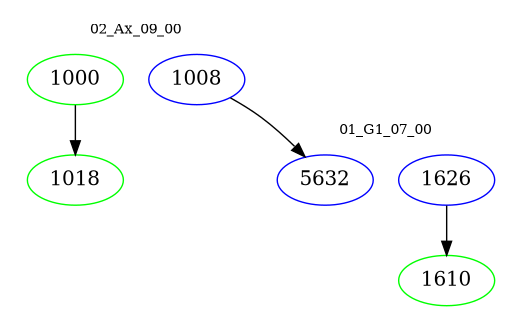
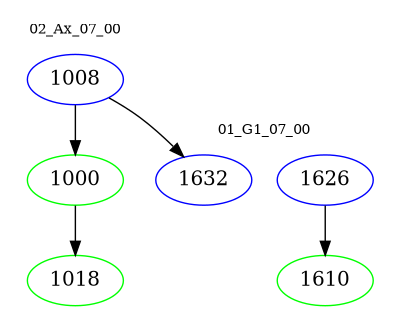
cluster "02_Ax_09_00": label "02_Ax_09_00" -> "02_Ax_07_00"
edge "1008" -> "1000": added
node "5632": label "5632" -> "1632"
